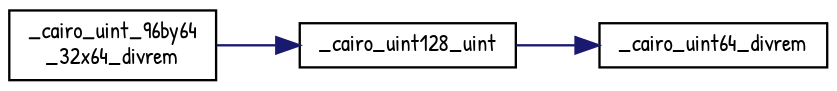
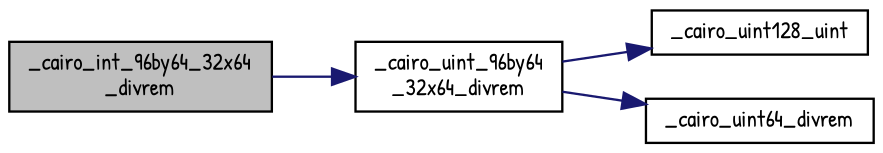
edge "_cairo_uint128_uint" -> "_cairo_uint64_divrem": now "_cairo_uint_96by64 _32x64_divrem" -> "_cairo_uint64_divrem"
node "_cairo_int_96by64_32x64 _divrem": added
